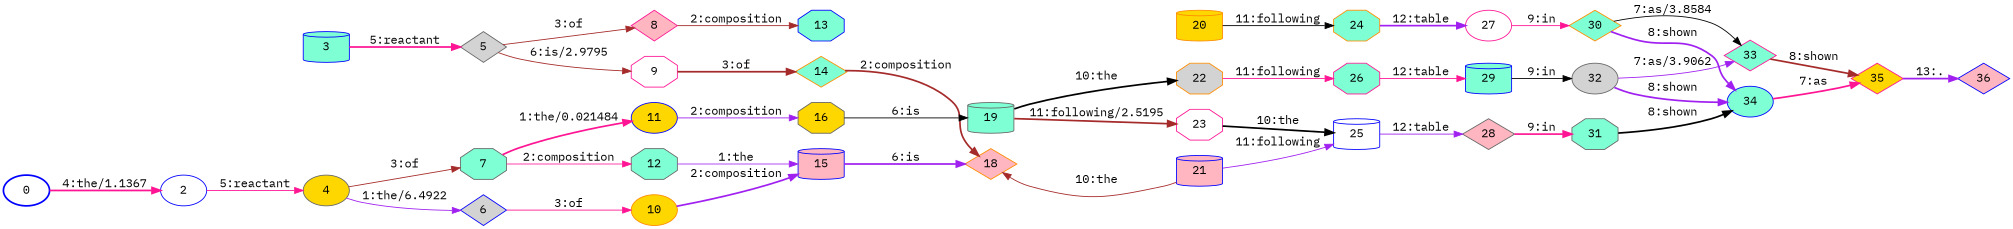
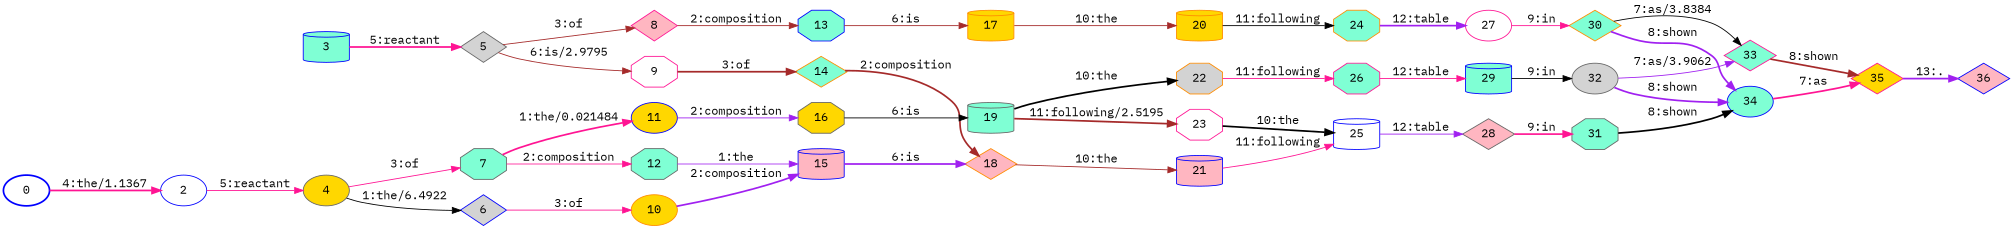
edge "30" -> "33": label "7:as/3.8584" -> "7:as/3.8384"
node "17": added
edge "21" -> "25": color purple -> deeppink
edge "4" -> "7": color brown -> deeppink
edge "21" -> "18": reversed
edge "4" -> "6": color purple -> black
